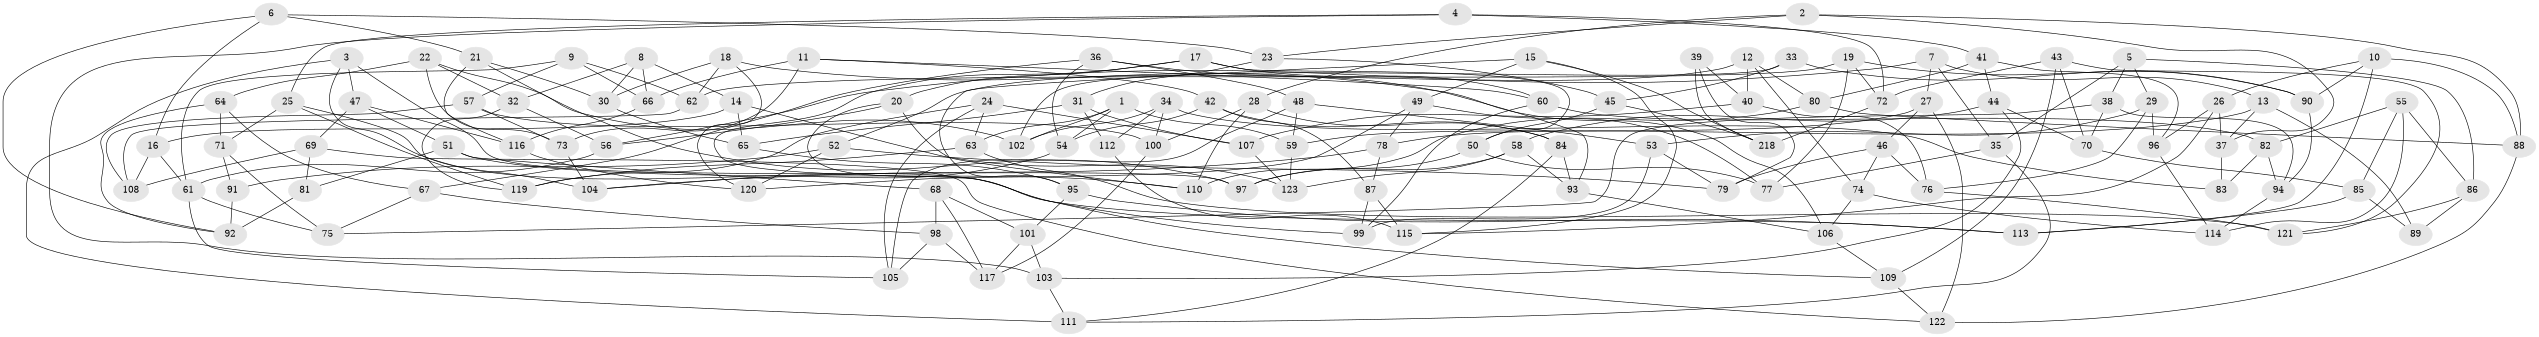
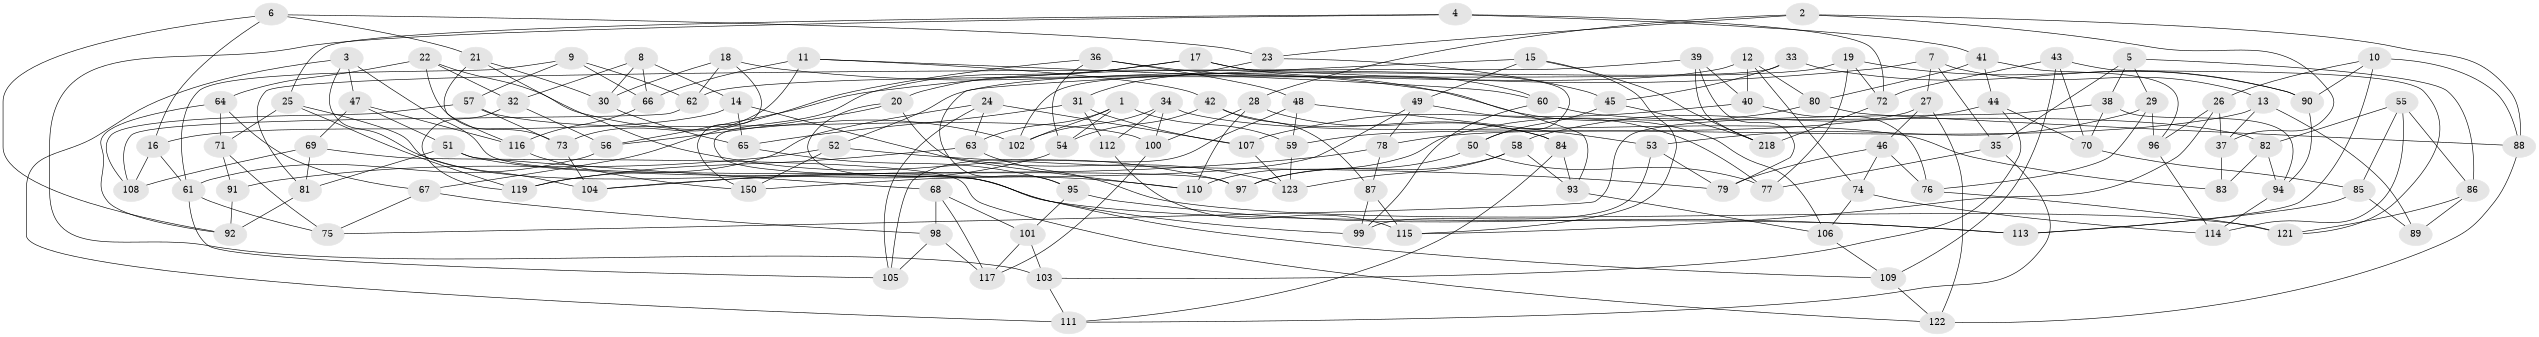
edge "39" -- "81": added
node "120": label "120" -> "150"
